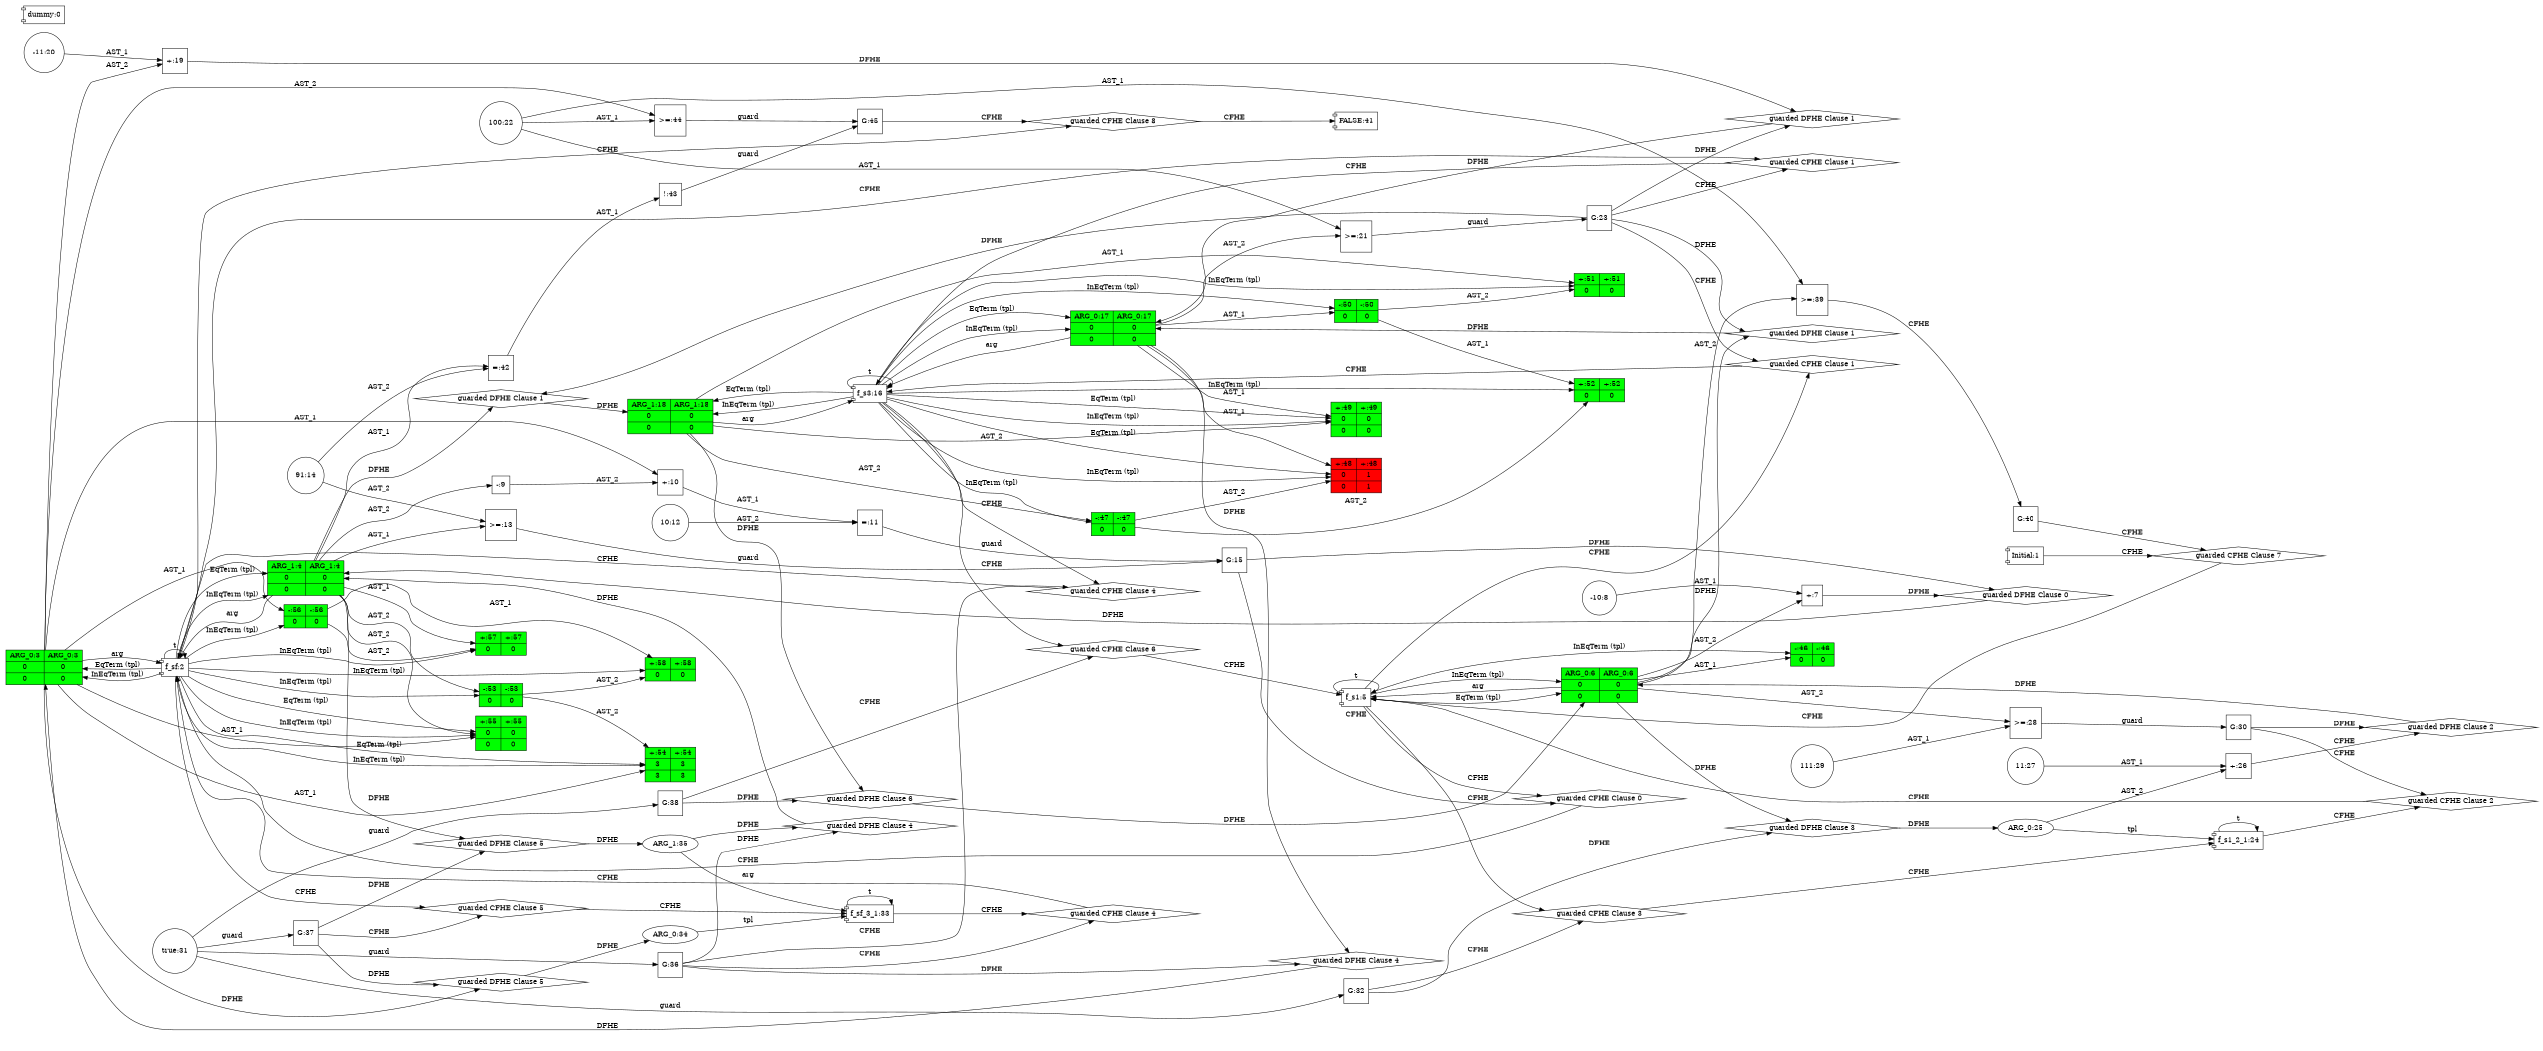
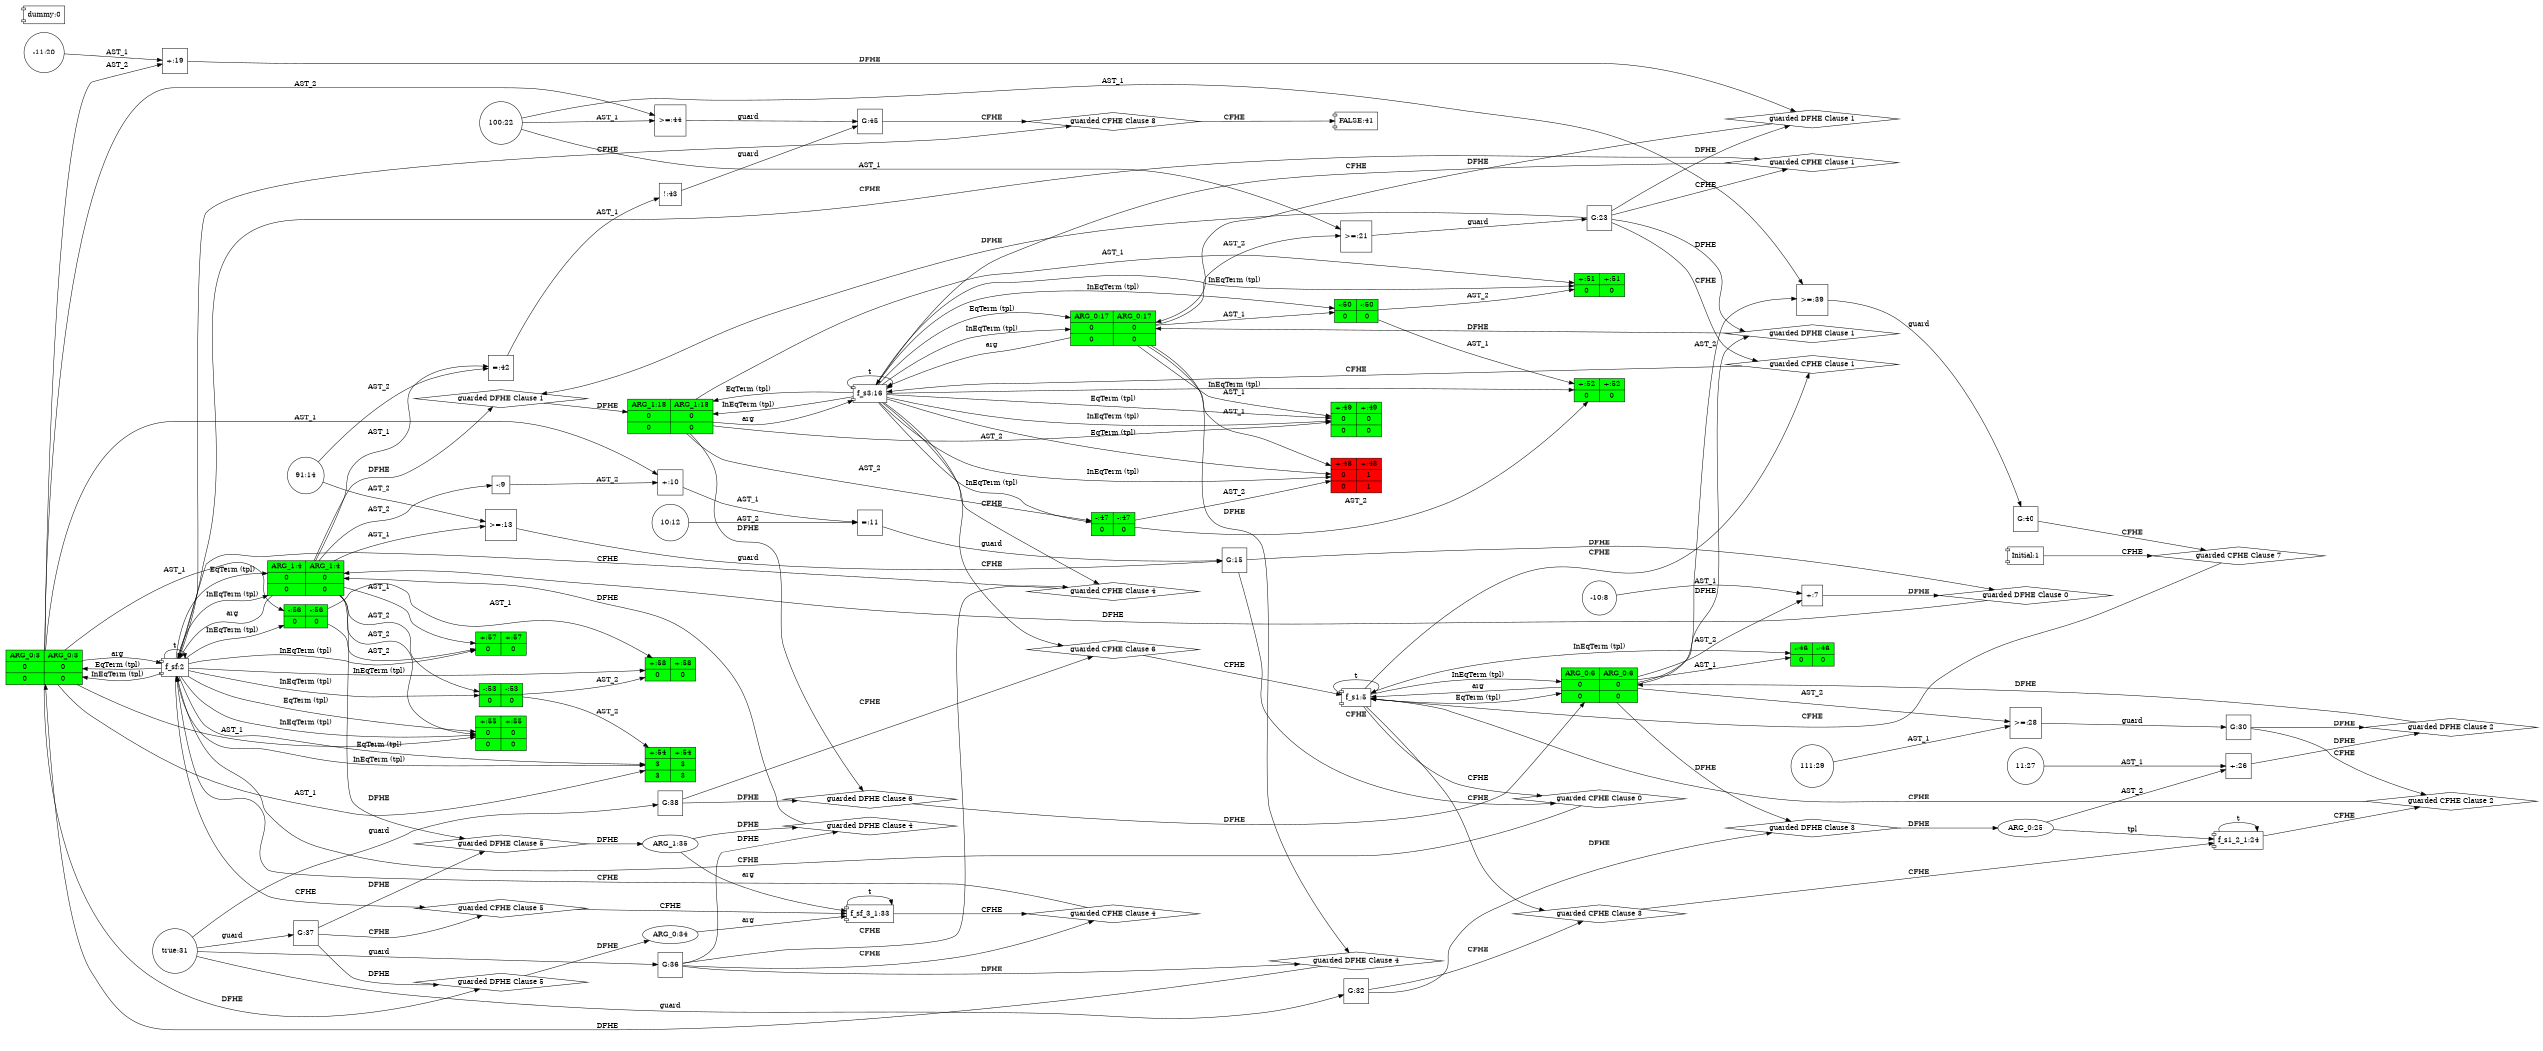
edge ">=:39" -> "G:40": label "CFHE" -> "guard"
edge "+:26" -> "guarded DFHE Clause 2": label "CFHE" -> "DFHE"
edge "ARG_0:34" -> "f_sf_3_1:33": label "tpl" -> "arg"
